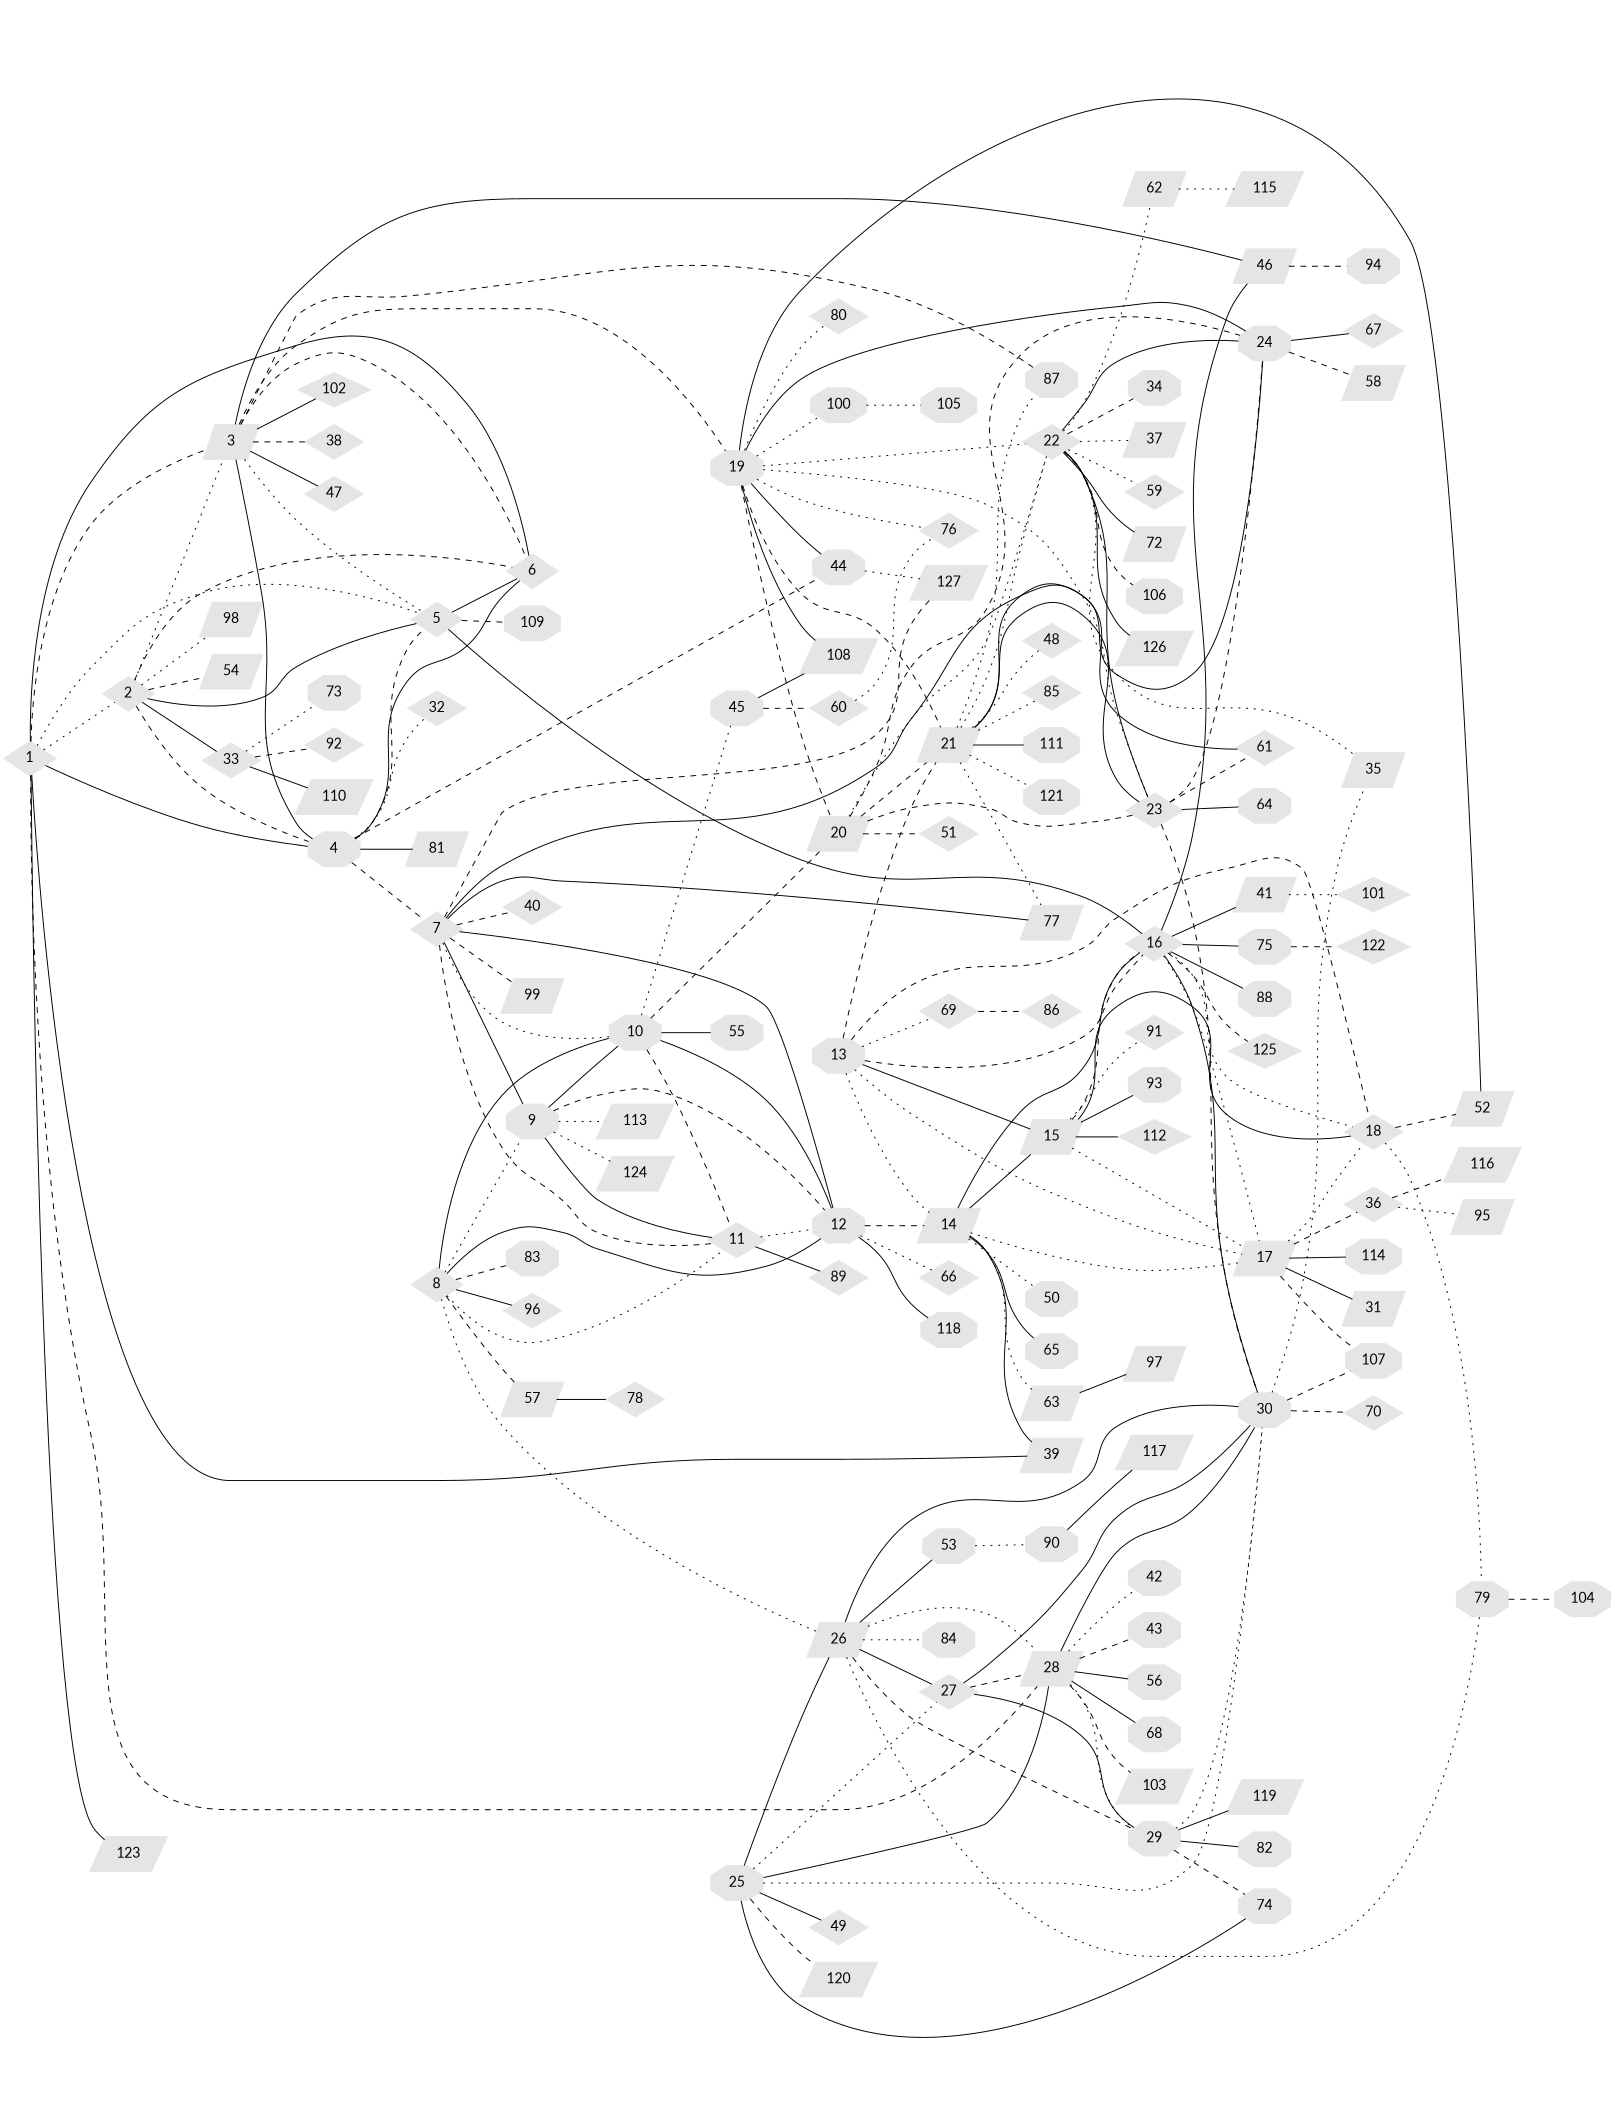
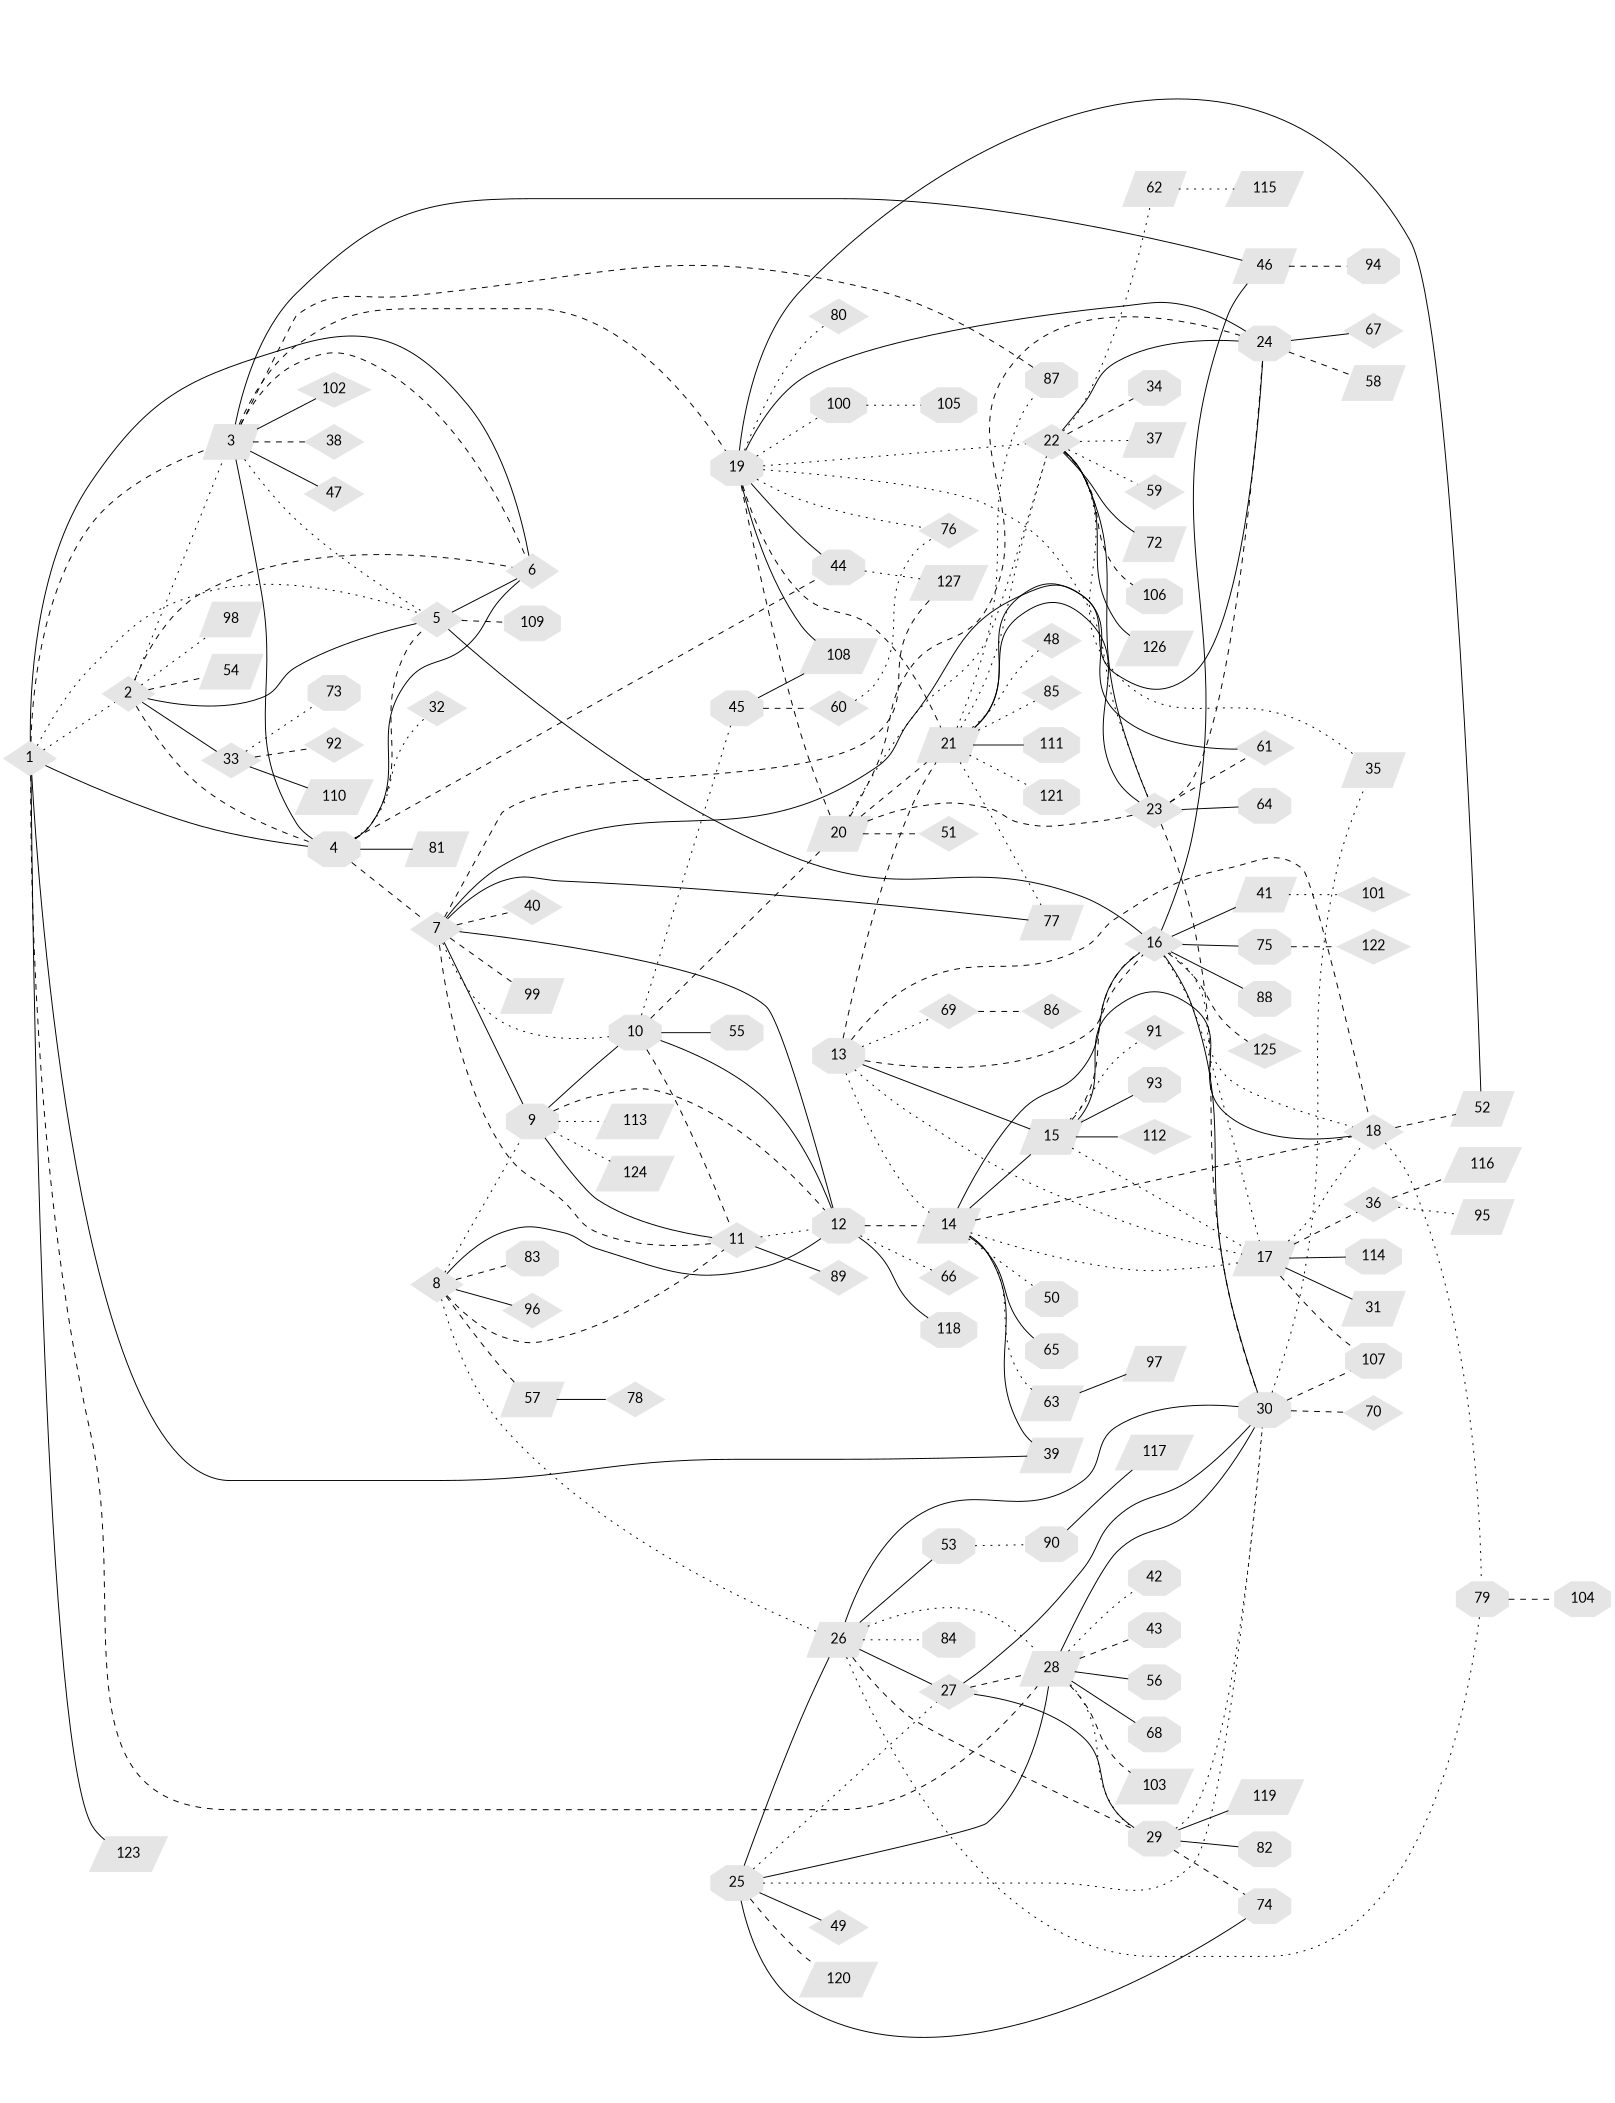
edge "10" -- "8": removed
edge "18" -- "14": added
edge "11" -- "8": style dotted -> dashed
